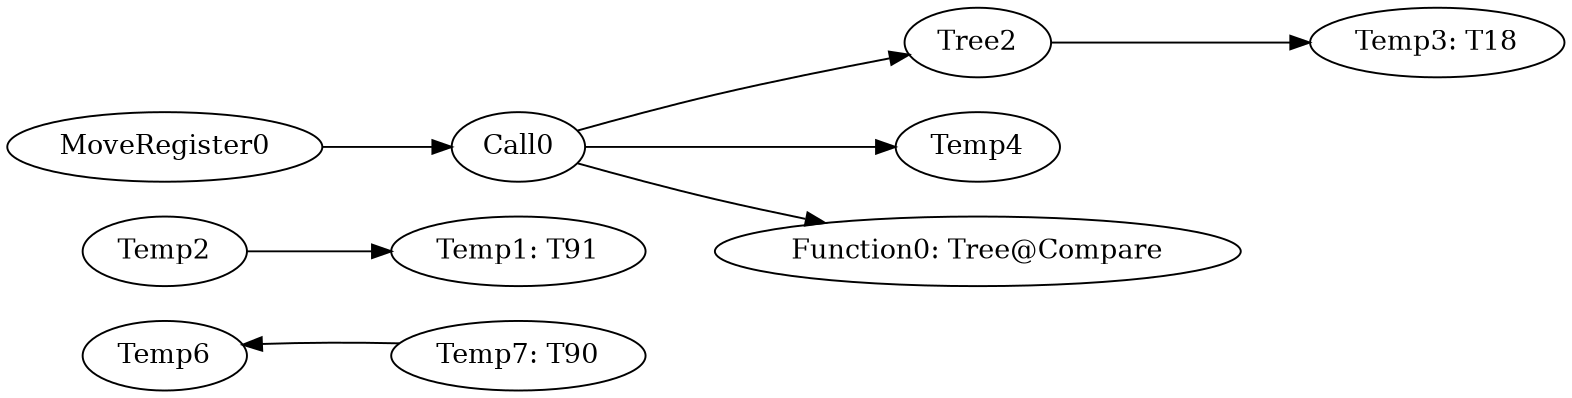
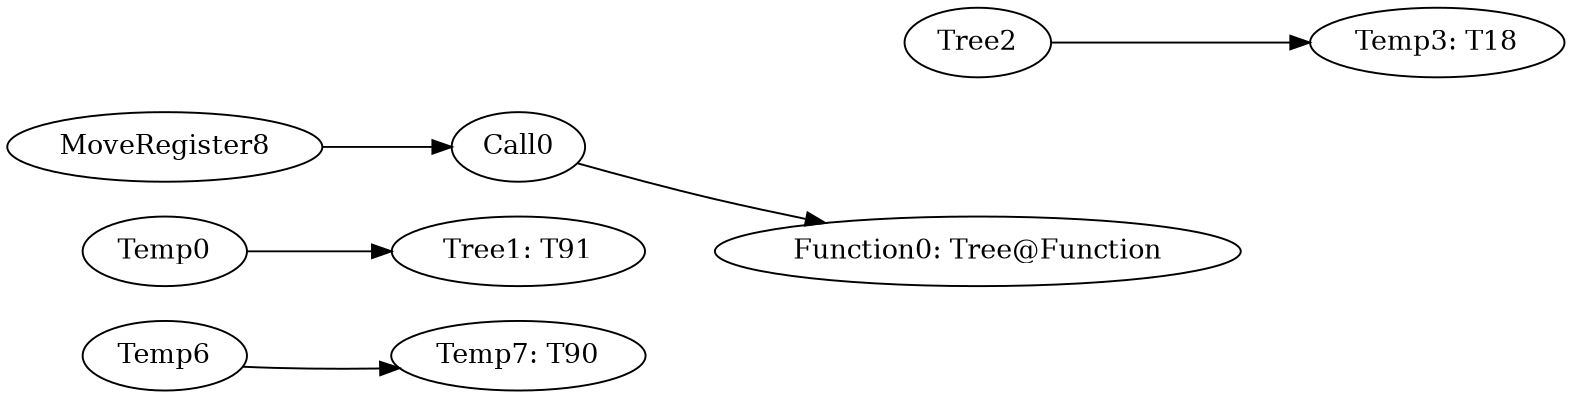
edge "Call0" -> "Tree2": removed
node "MoveRegister0": label "MoveRegister0" -> "MoveRegister8"
node "Temp4": removed
node "Temp2": label "Temp2" -> "Temp0"
node "Temp1: T91": label "Temp1: T91" -> "Tree1: T91"
node "Function0: Tree@Compare": label "Function0: Tree@Compare" -> "Function0: Tree@Function"
edge "Temp7: T90" -> "Temp6": reversed
